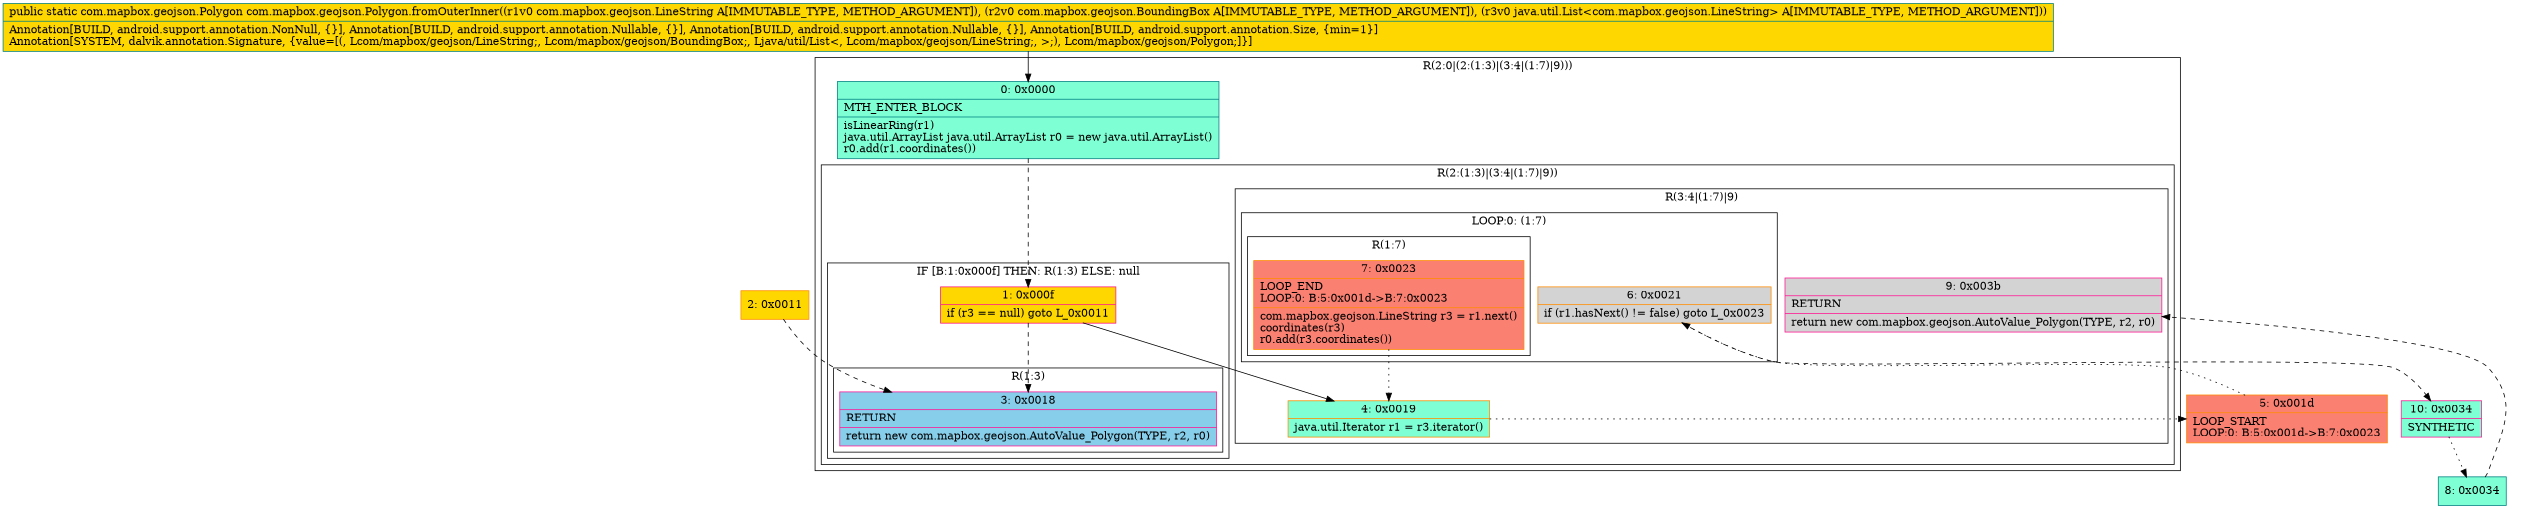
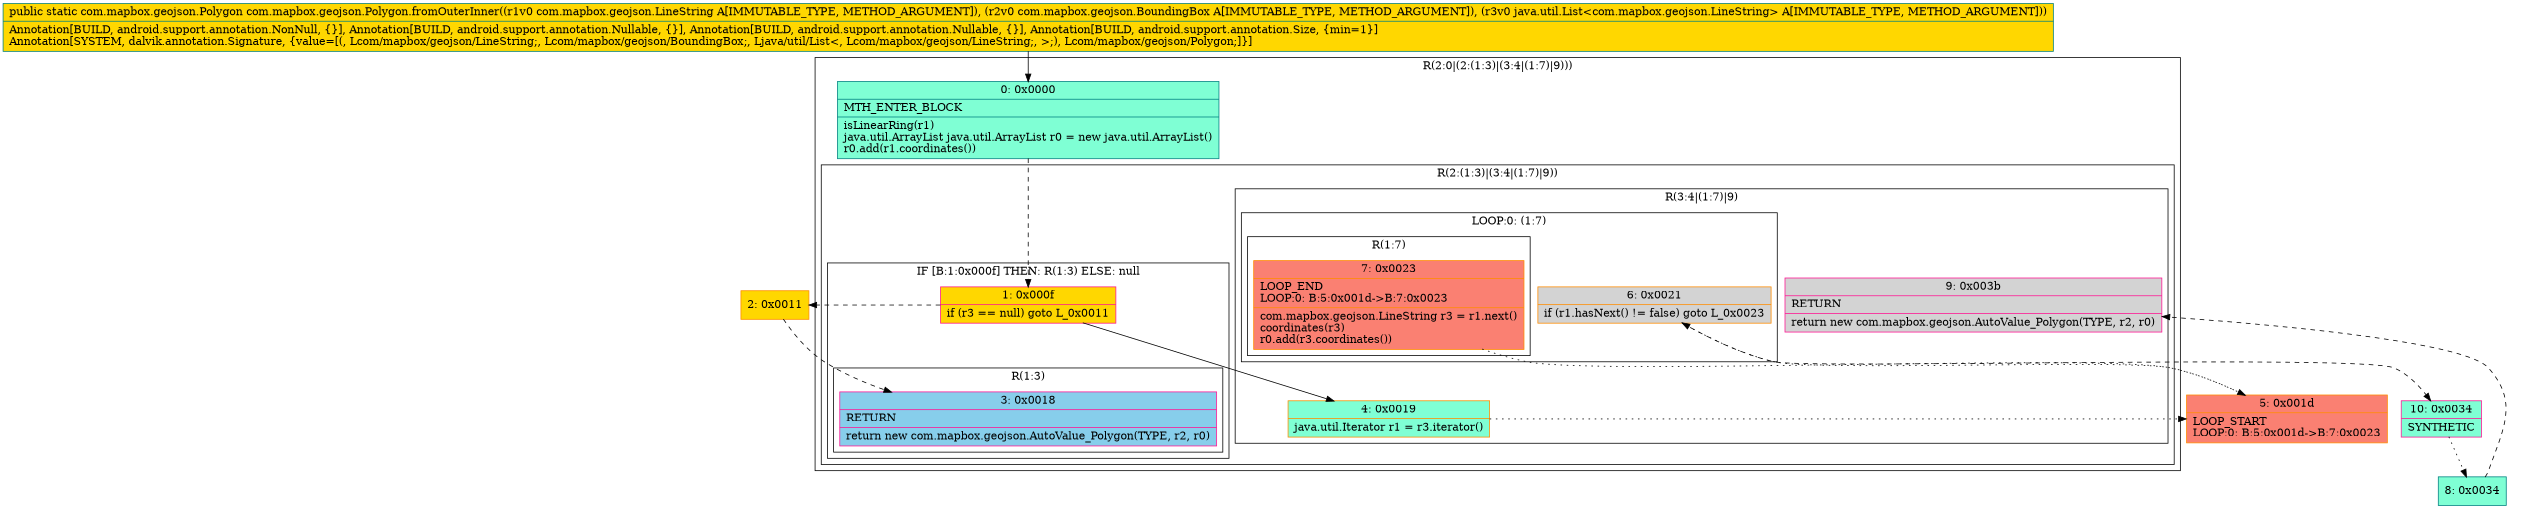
edge "1: 0x000f" -> "3: 0x0018": now "1: 0x000f" -> "2: 0x0011"
edge "7: 0x0023" -> "4: 0x0019": now "7: 0x0023" -> "5: 0x001d"
